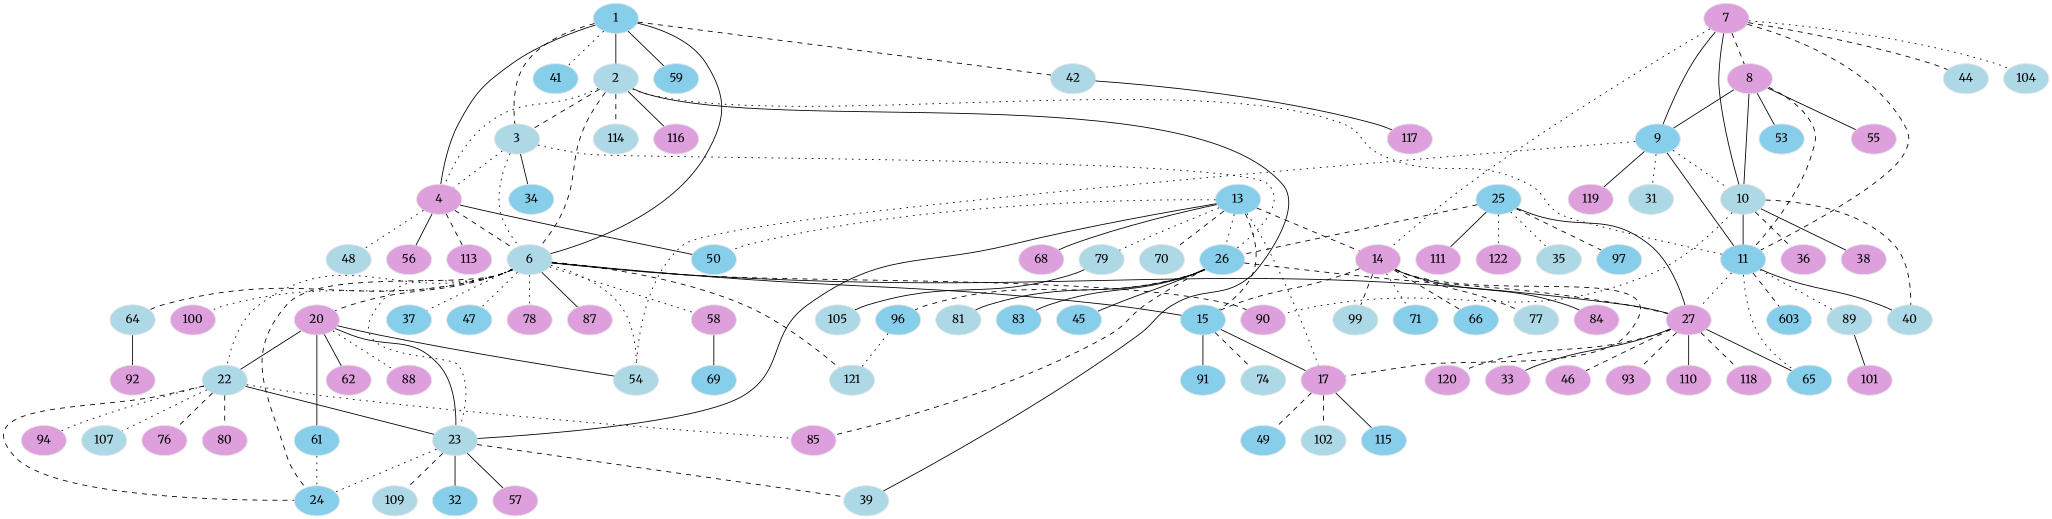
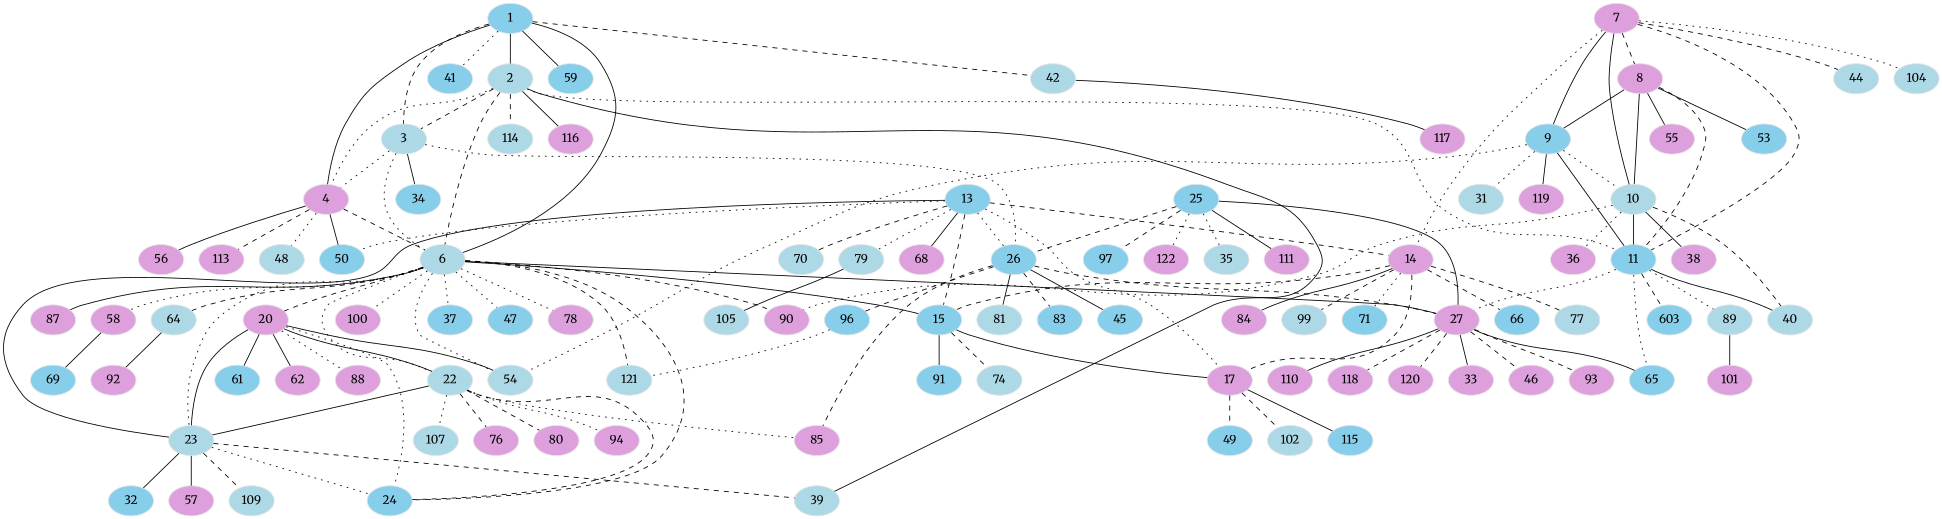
edge "10" -- "36": style dashed -> dotted
edge "26" -- "83": style solid -> dashed
edge "61" -- "24": now "20" -- "24"
